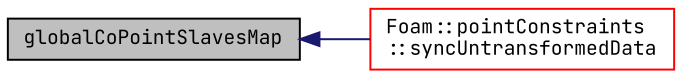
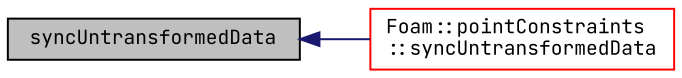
node "globalCoPointSlavesMap": label "globalCoPointSlavesMap" -> "syncUntransformedData"
